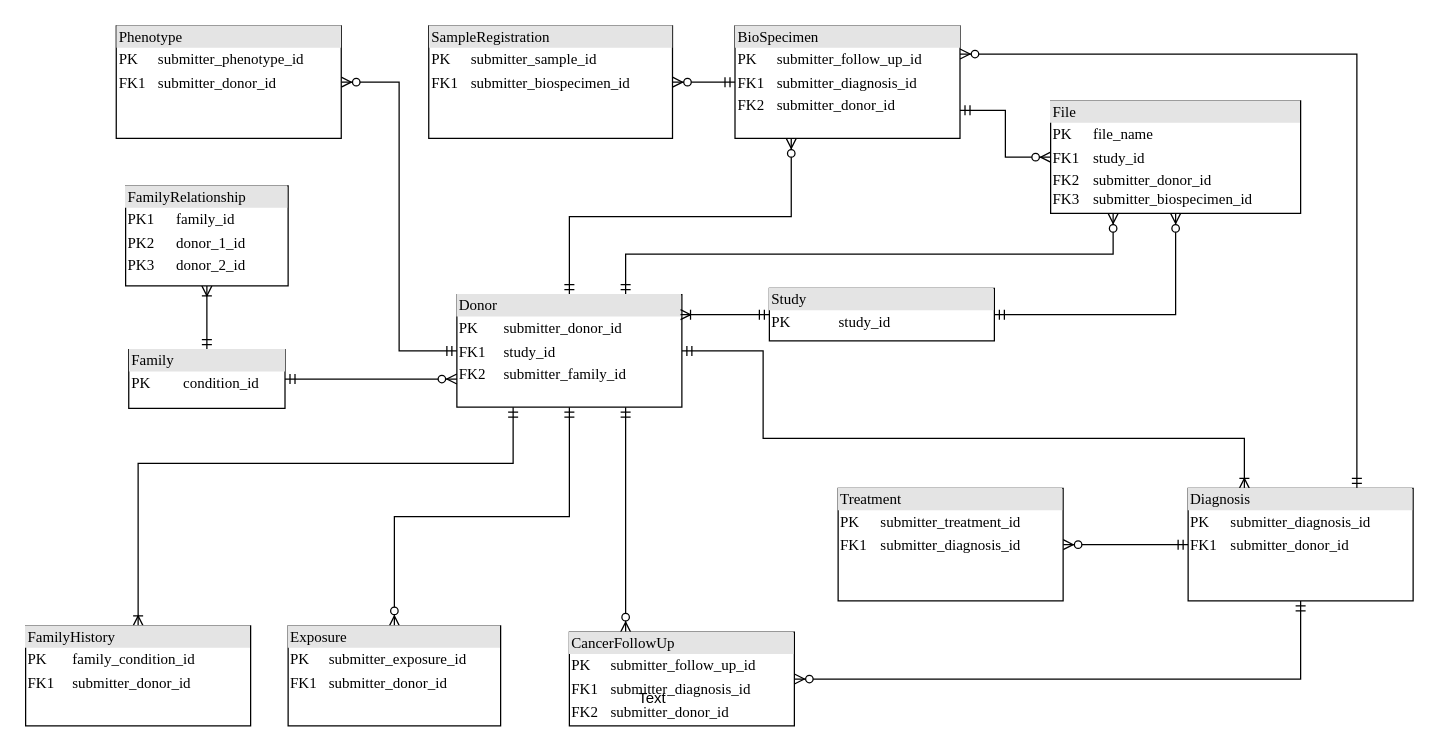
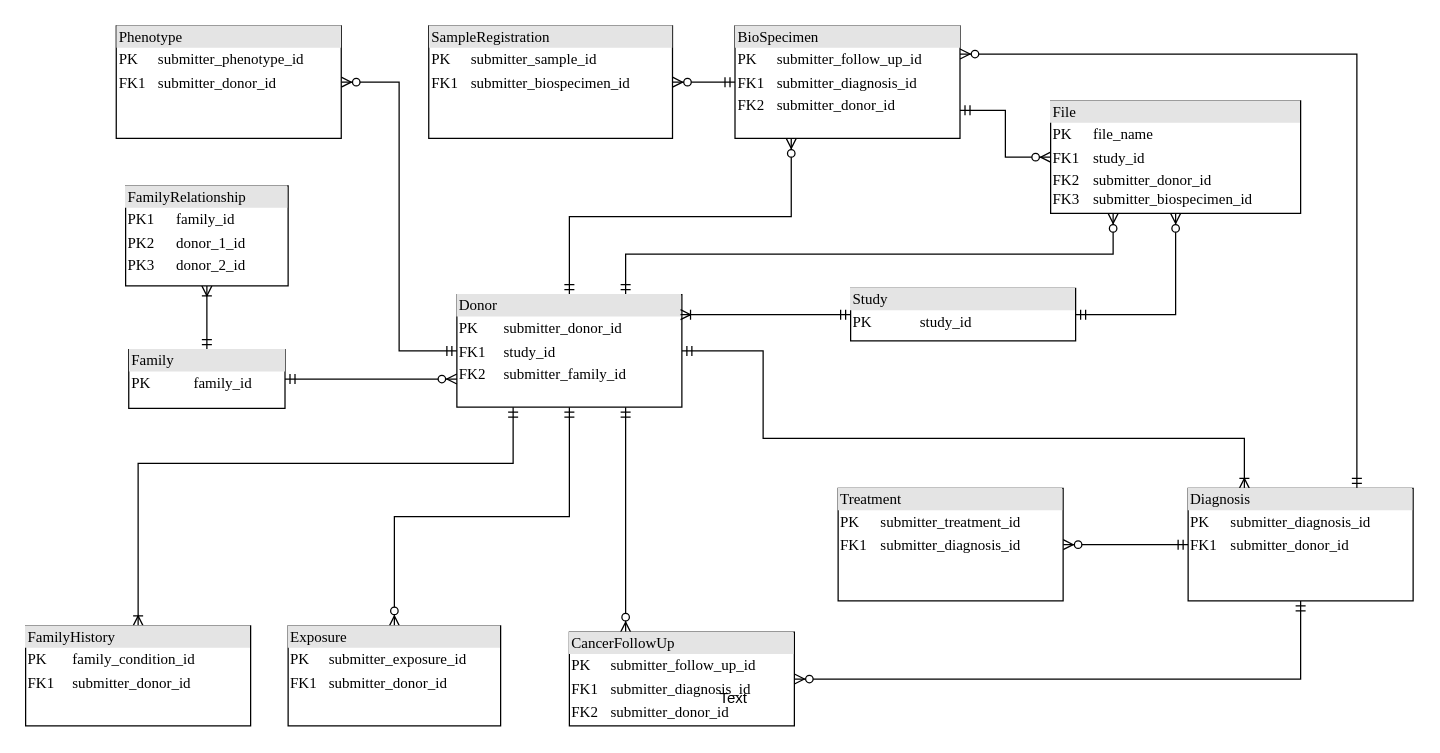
node "Study PK study_id": moved (882, 314) -> (963, 314)
node "Family PK condition_id": label "Family PK condition_id" -> "Family PK family_id"
node "Text": moved (652, 698) -> (733, 698)
